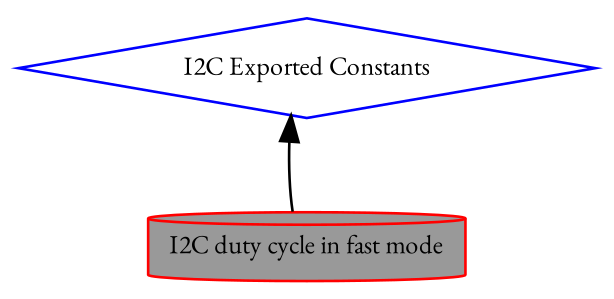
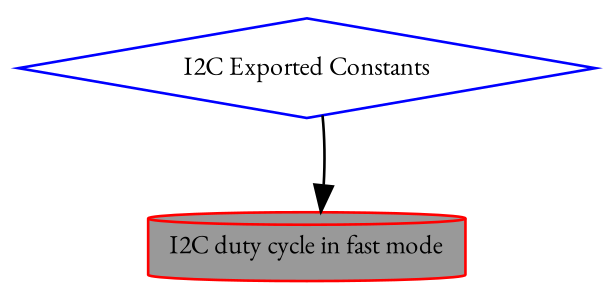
edge "I2C duty cycle in fast mode" -> "I2C Exported Constants": reversed
